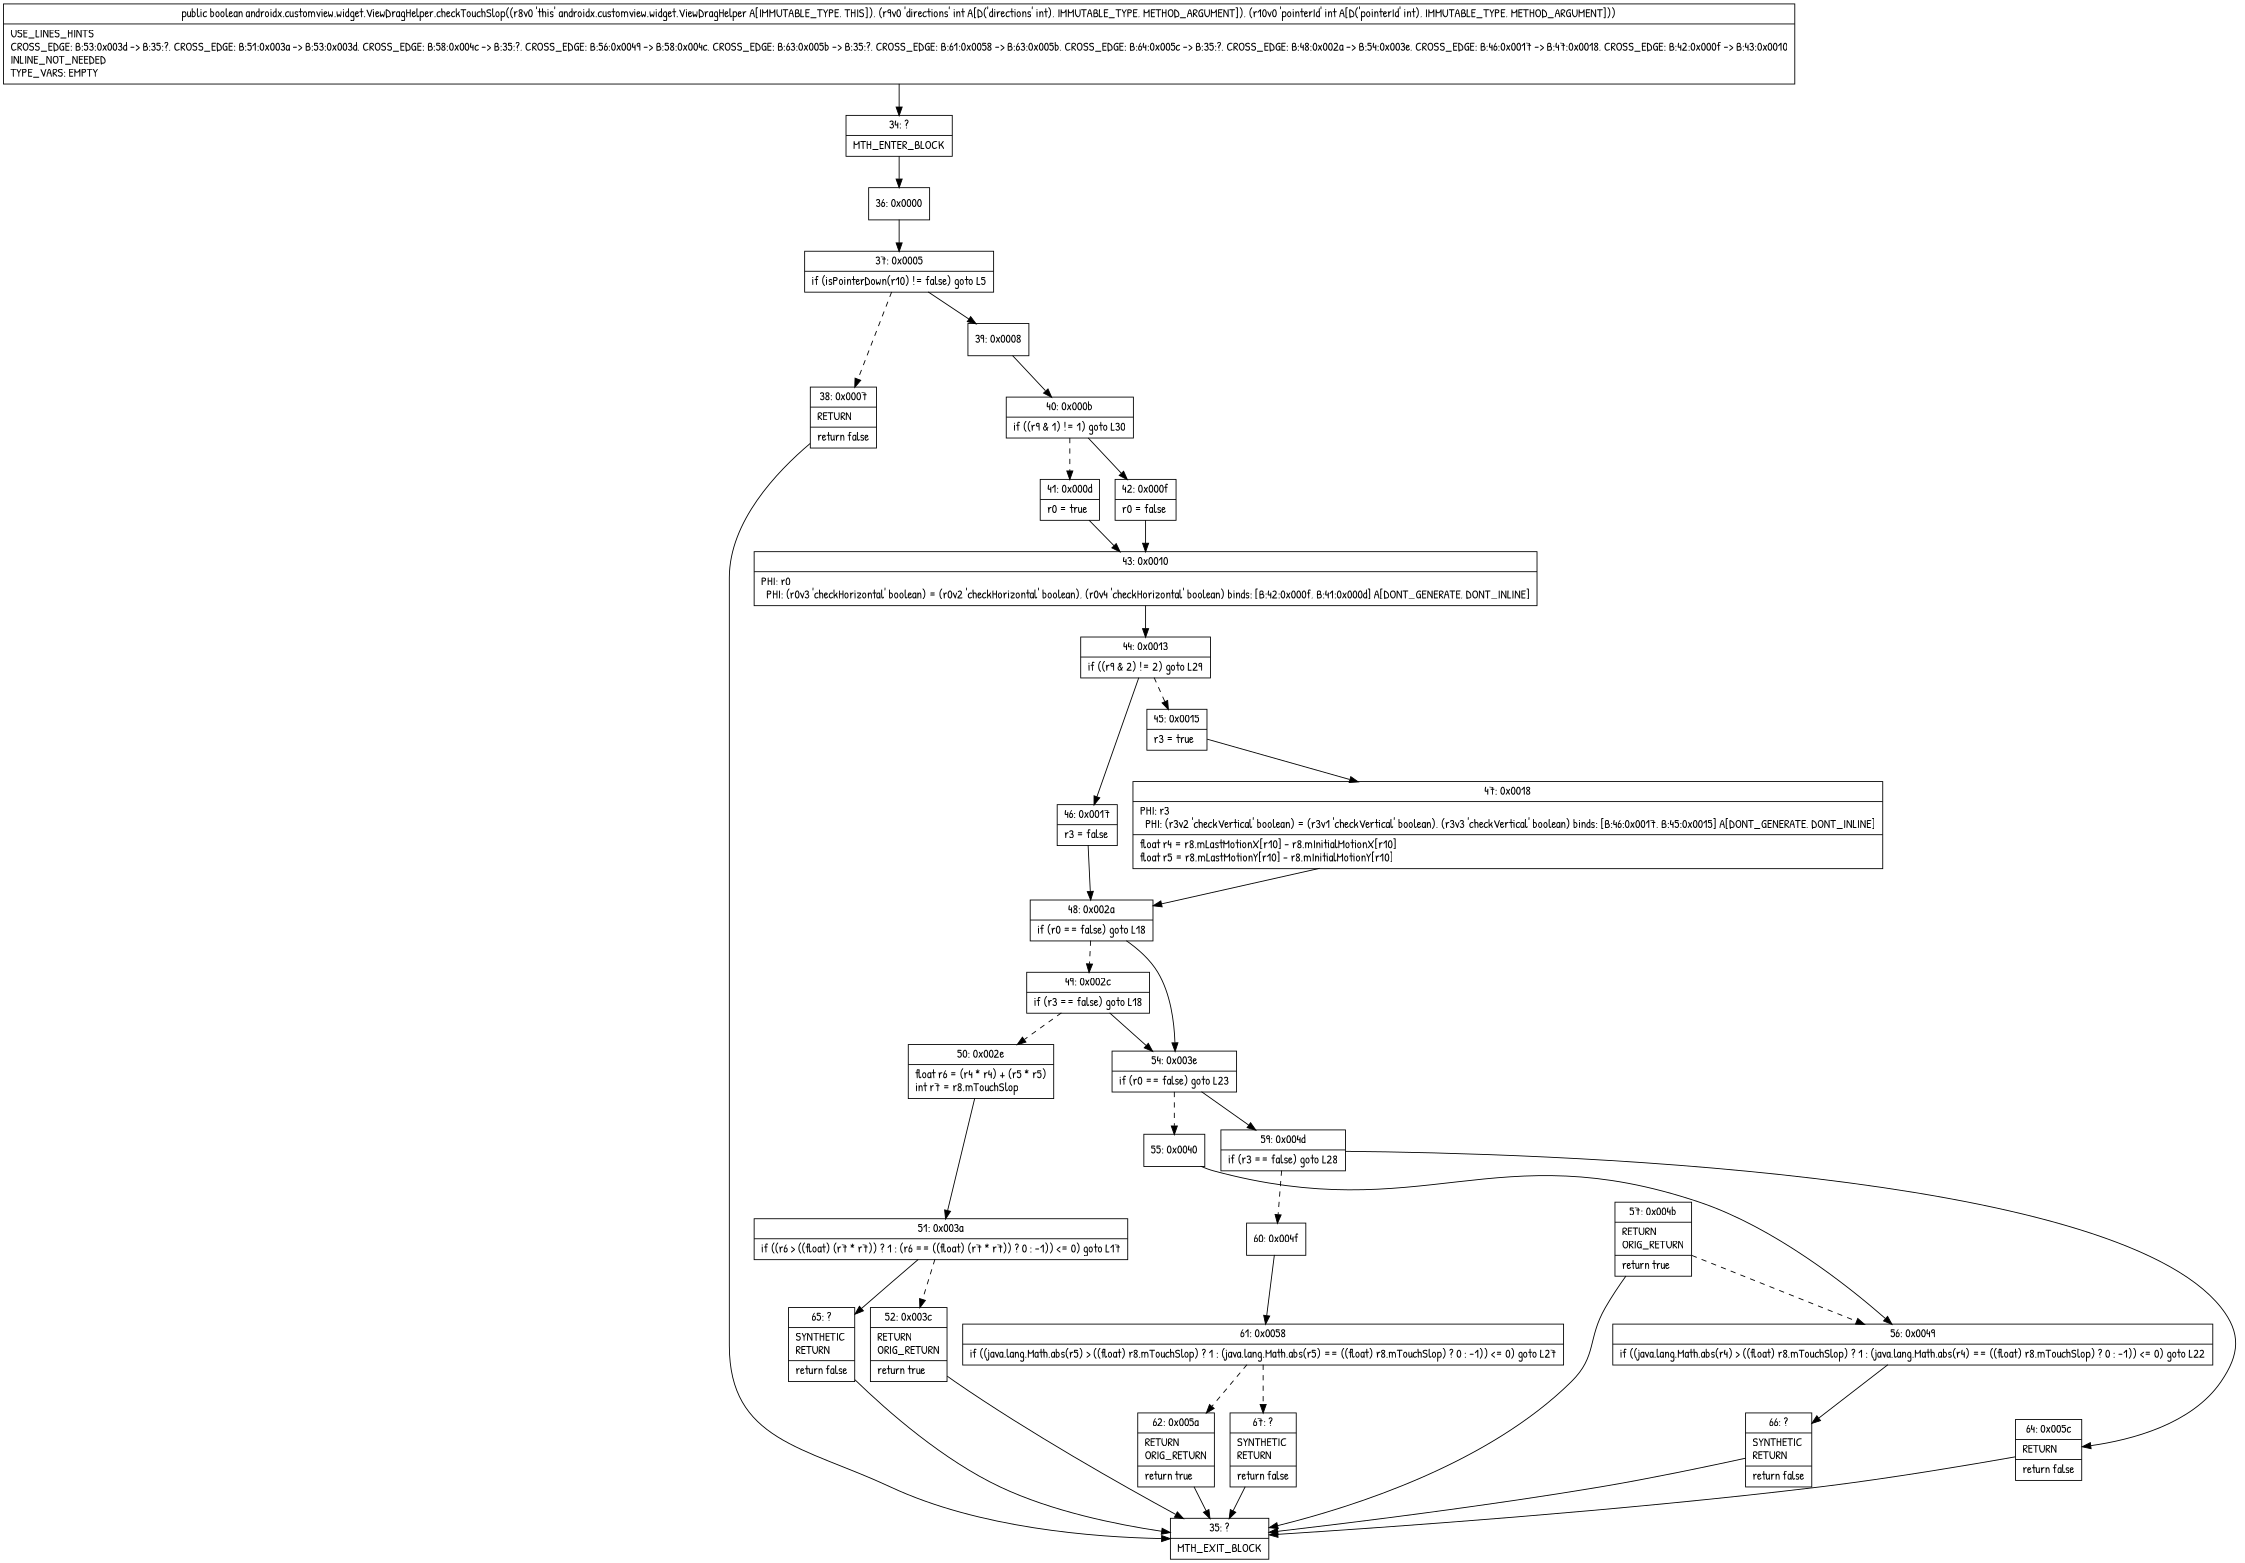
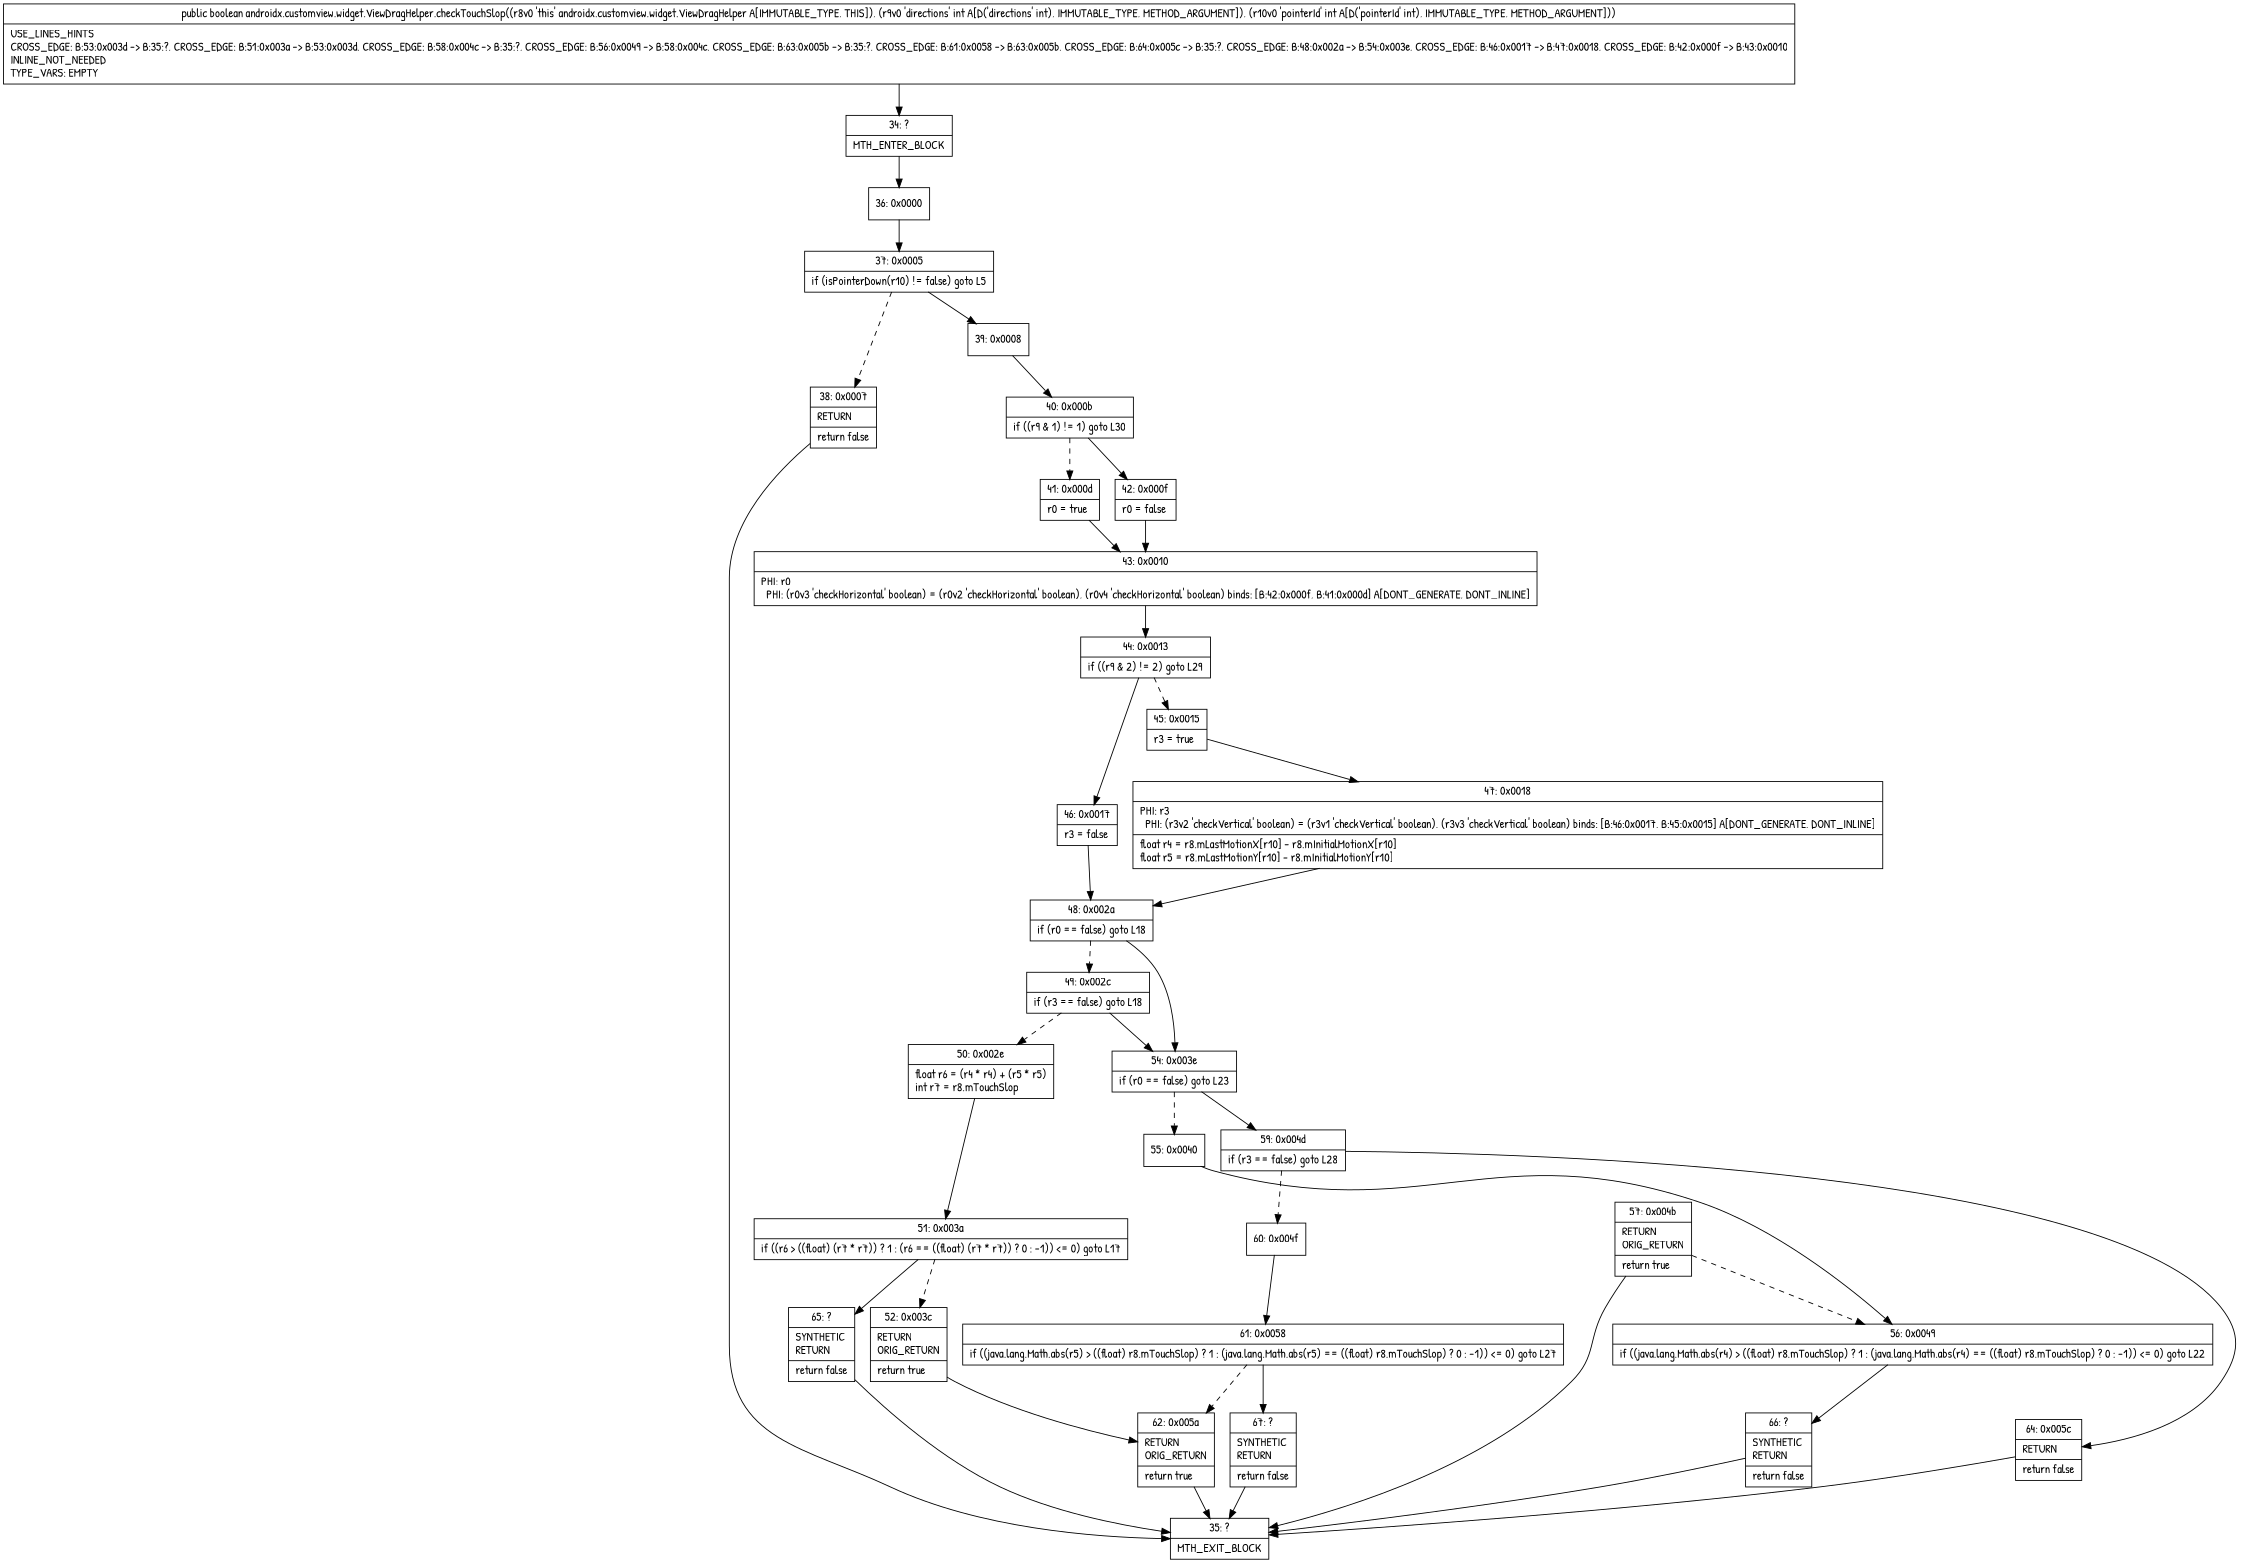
edge "61: 0x0058" -> "67: ?": style dashed -> solid
edge "52: 0x003c" -> "35: ?": now "52: 0x003c" -> "62: 0x005a"
